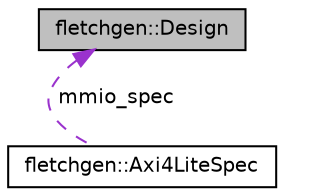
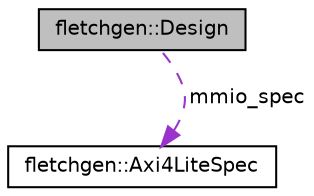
edge "fletchgen::Axi4LiteSpec" -> "fletchgen::Design": reversed
